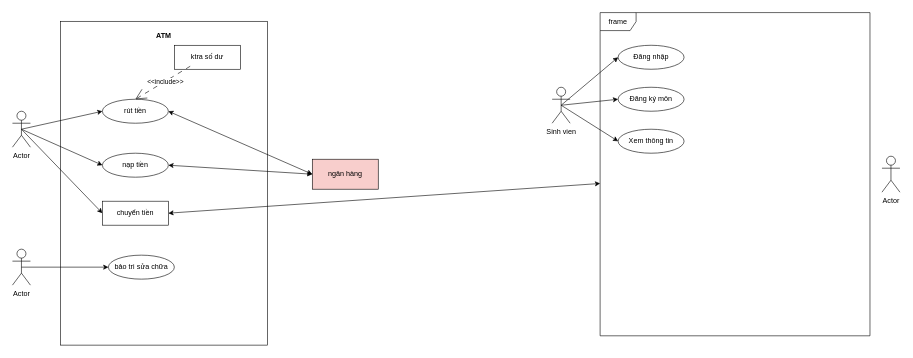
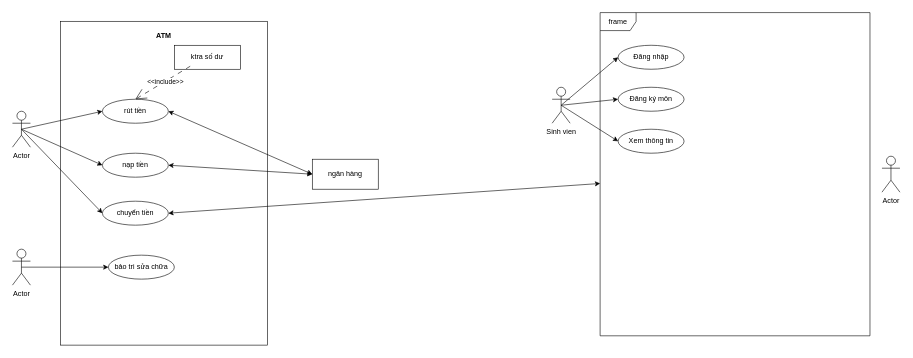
node "ngân hàng": fillcolor #f8cecc -> #ffffff
node "chuyển tiền": shape rectangle -> ellipse
